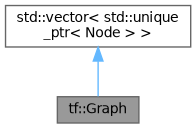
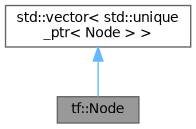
node "tf::Graph": label "tf::Graph" -> "tf::Node"
